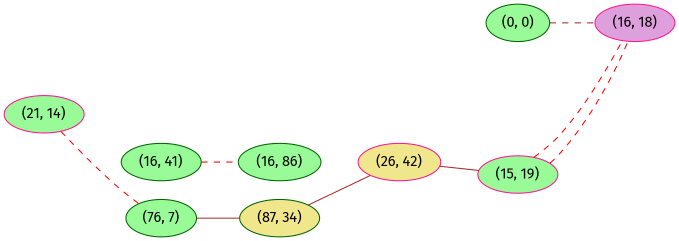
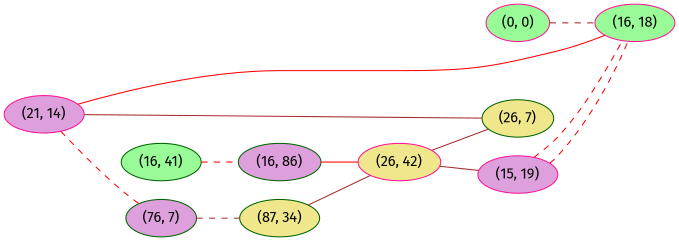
node "(0, 0)": color darkgreen -> deeppink
node "(16, 18)": fillcolor plum -> palegreen
edge "(16, 18)" -- "(21, 14)": added
node "(21, 14)": fillcolor palegreen -> plum
node "(26, 7)": added
node "(16, 86)": fillcolor palegreen -> plum
edge "(16, 86)" -- "(26, 42)": added
node "(15, 19)": fillcolor palegreen -> plum
node "(76, 7)": fillcolor palegreen -> plum
edge "(76, 7)" -- "(87, 34)": style solid -> dashed
